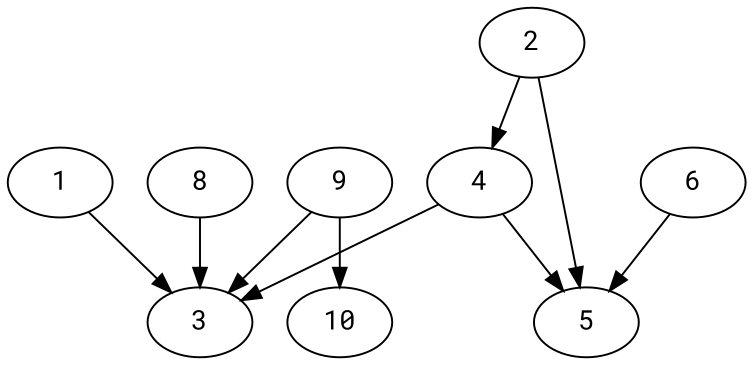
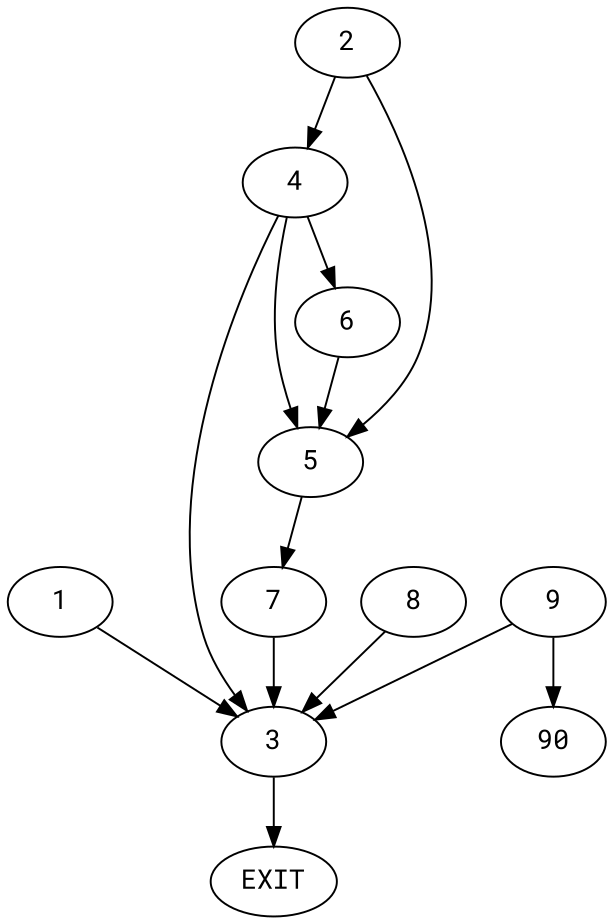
edge "4" -> "6": added
node "10": label "10" -> "90"
node "7": added
node "EXIT": added
